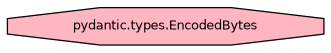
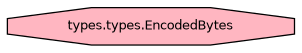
node "pydantic.types.EncodedBytes": label "pydantic.types.EncodedBytes" -> "types.types.EncodedBytes"
